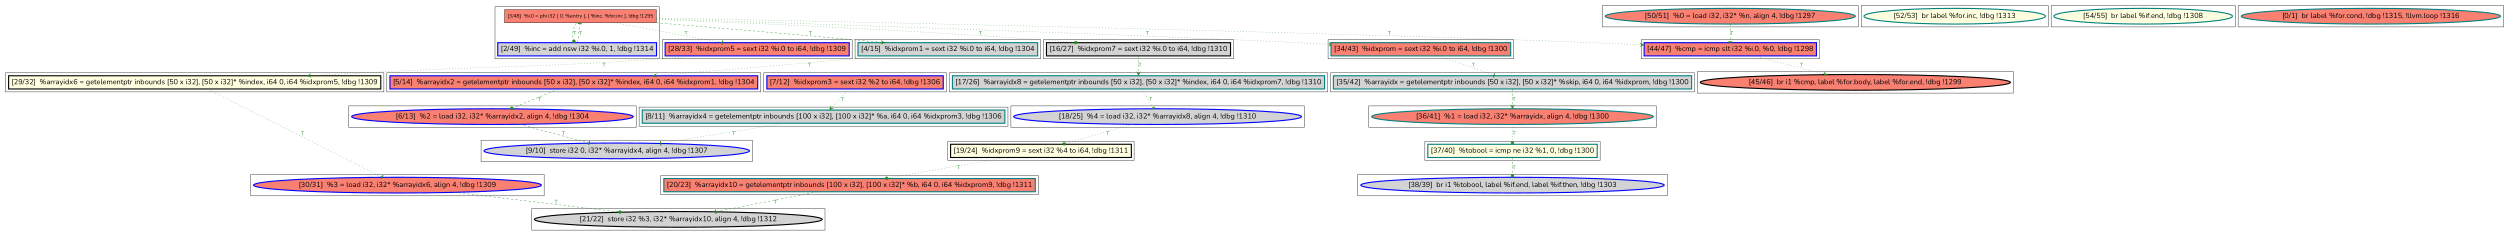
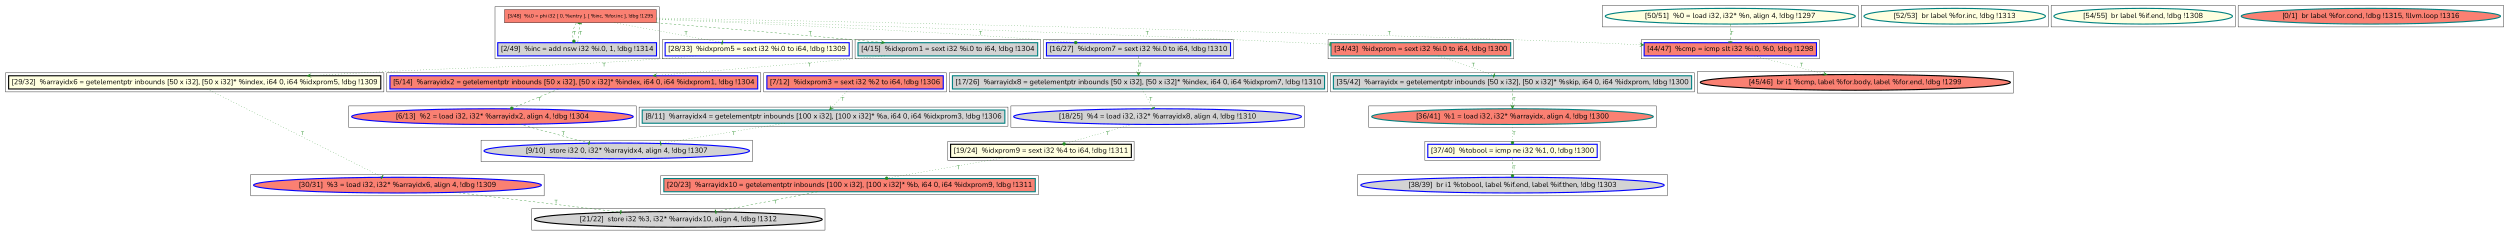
node "[50/51]  %0 = load i32, i32* %n, align 4, !dbg !1297": fillcolor salmon -> lightyellow
node "[28/33]  %idxprom5 = sext i32 %i.0 to i64, !dbg !1309": fillcolor salmon -> lightyellow
node "[16/27]  %idxprom7 = sext i32 %i.0 to i64, !dbg !1310": color black -> blue
node "[37/40]  %tobool = icmp ne i32 %1, 0, !dbg !1300": color teal -> blue
edge "[30/31]  %3 = load i32, i32* %arrayidx6, align 4, !dbg !1309" -> "[21/22]  store i32 %3, i32* %arrayidx10, align 4, !dbg !1312": arrowhead dot -> tee
